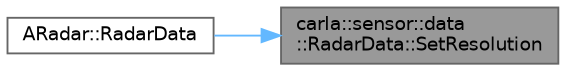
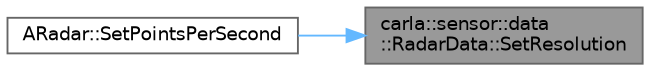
node "ARadar::RadarData": label "ARadar::RadarData" -> "ARadar::SetPointsPerSecond"
